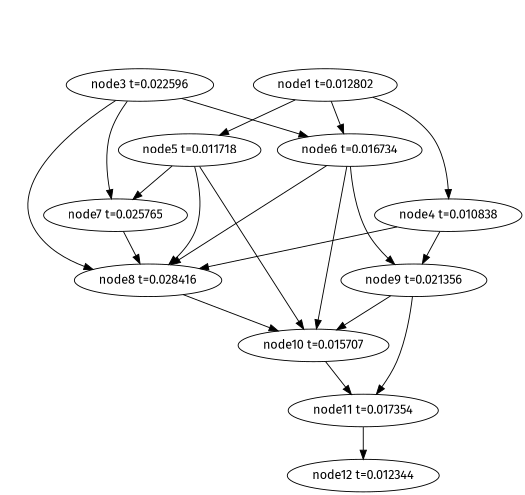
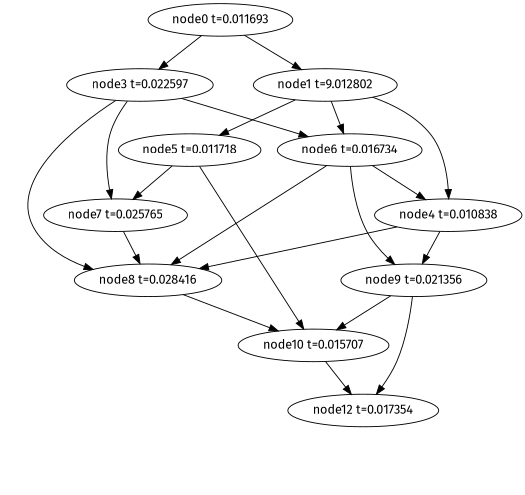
node "node0 t=0.011693": added
node "node3 t=0.022596": label "node3 t=0.022596" -> "node3 t=0.022597"
node "node1 t=0.012802": label "node1 t=0.012802" -> "node1 t=9.012802"
edge "node5 t=0.011718" -> "node8 t=0.028416": removed
edge "node6 t=0.016734" -> "node10 t=0.015707": now "node6 t=0.016734" -> "node4 t=0.010838"
node "node11 t=0.017354": label "node11 t=0.017354" -> "node12 t=0.017354"
node "node12 t=0.012344": removed
